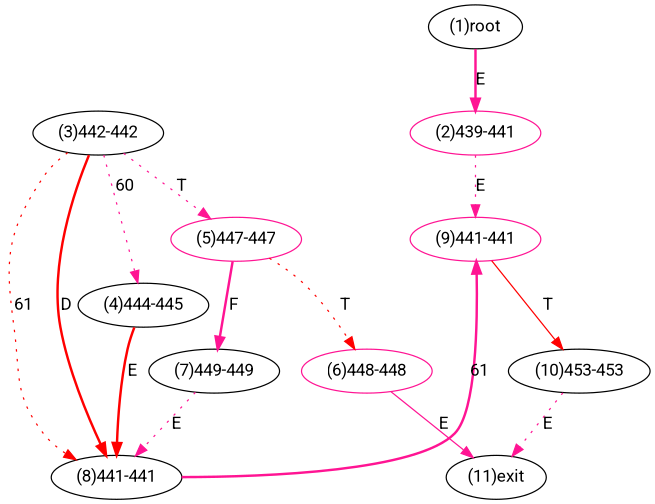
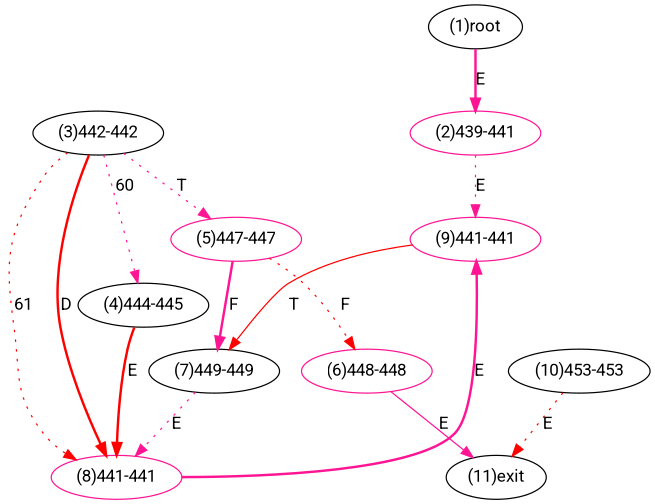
edge "(9)441-441" -> "(10)453-453": now "(9)441-441" -> "(7)449-449"
edge "(5)447-447" -> "(6)448-448": label "T" -> "F"
edge "(8)441-441" -> "(9)441-441": label "61" -> "E"
edge "(10)453-453" -> "(11)exit": color deeppink -> red
node "(8)441-441": color black -> deeppink
